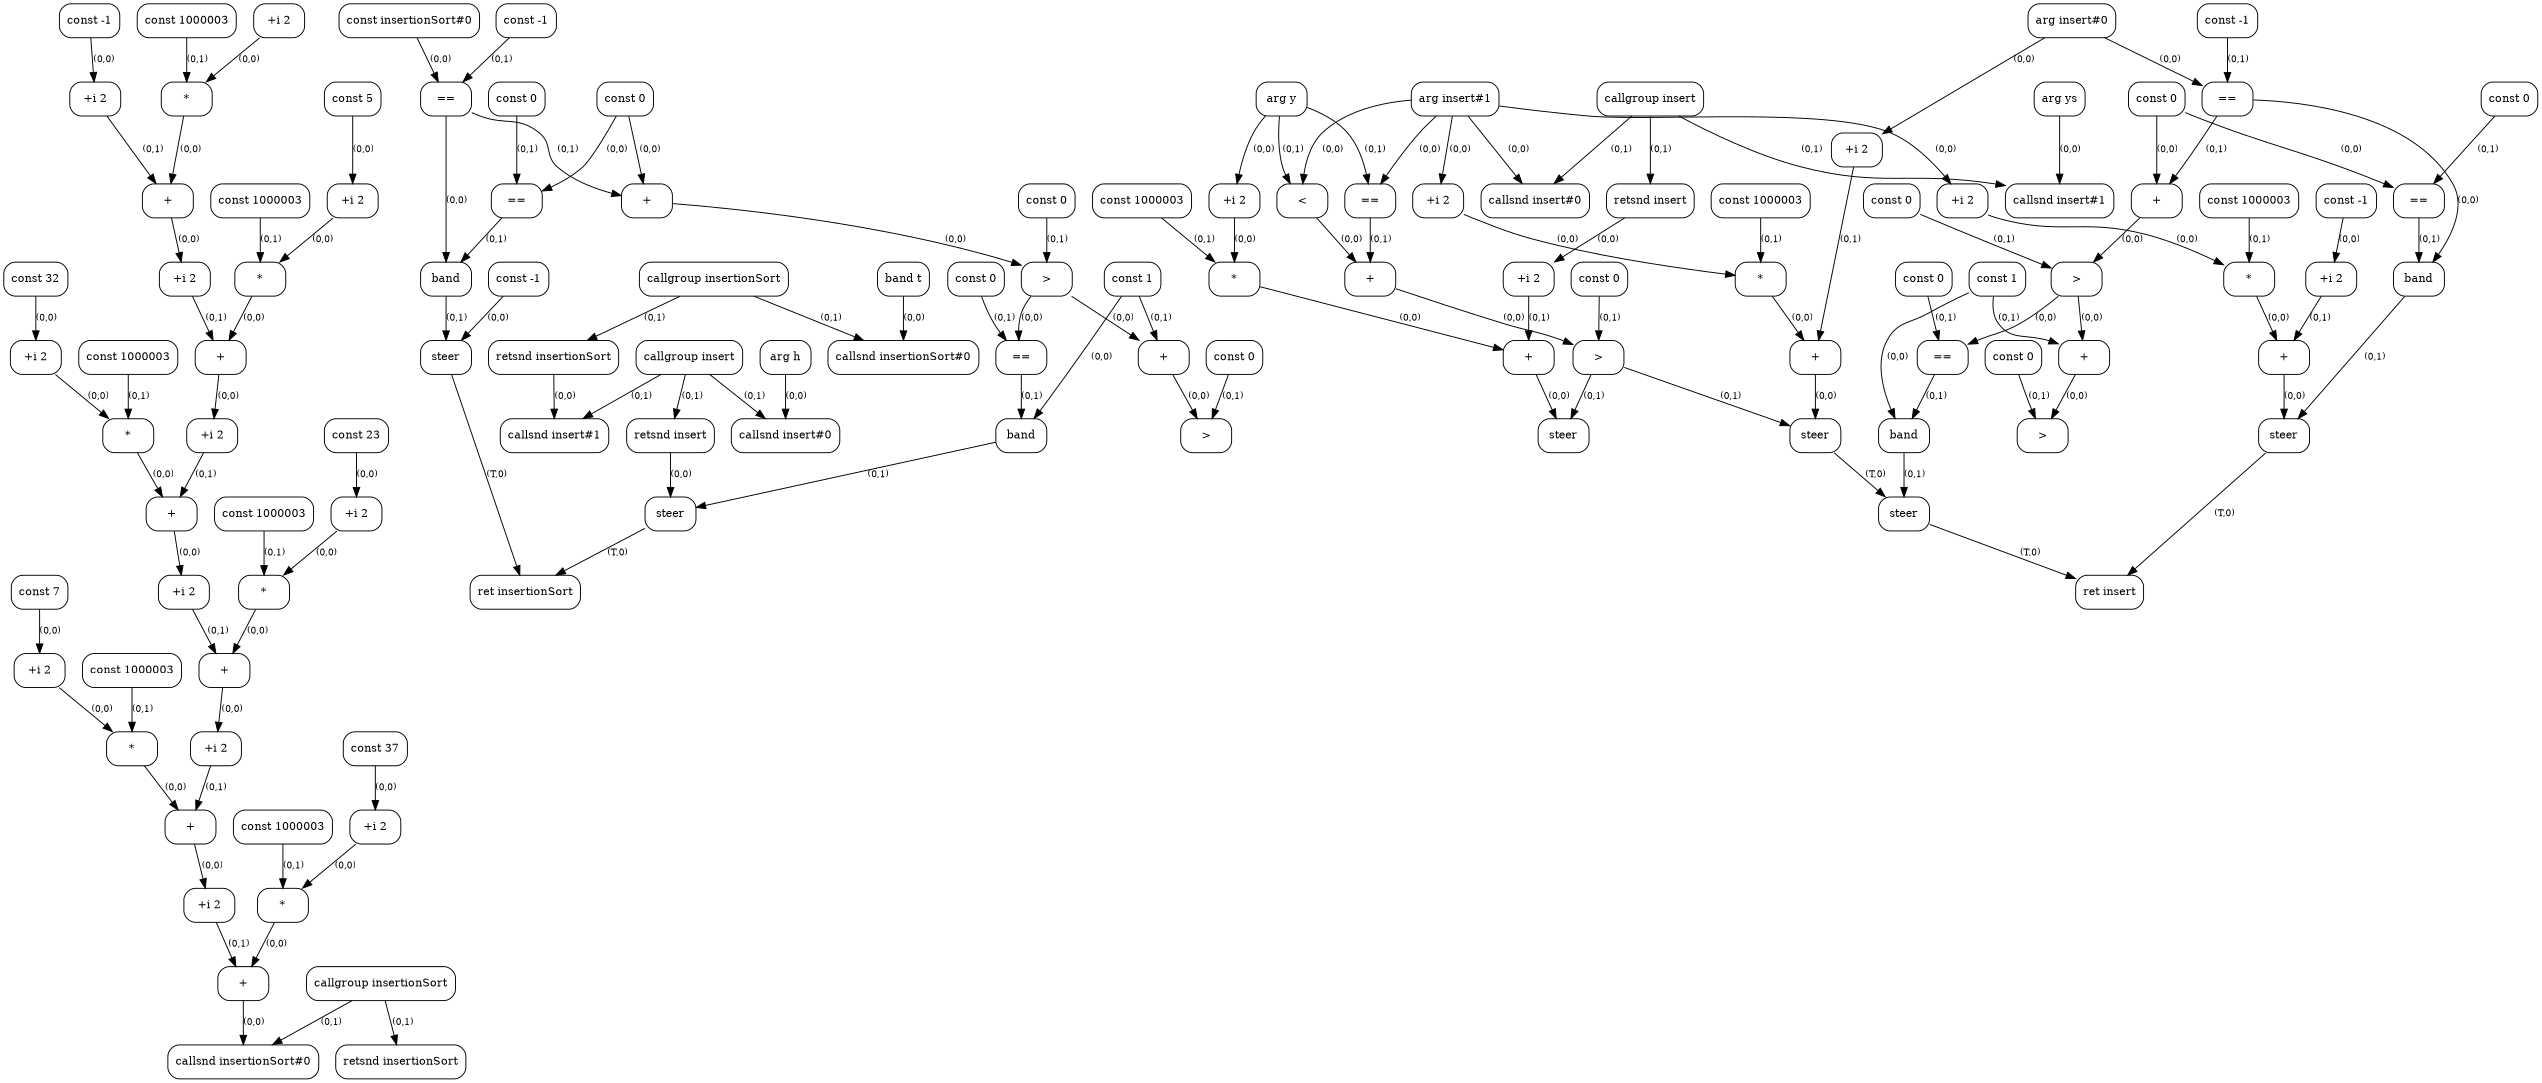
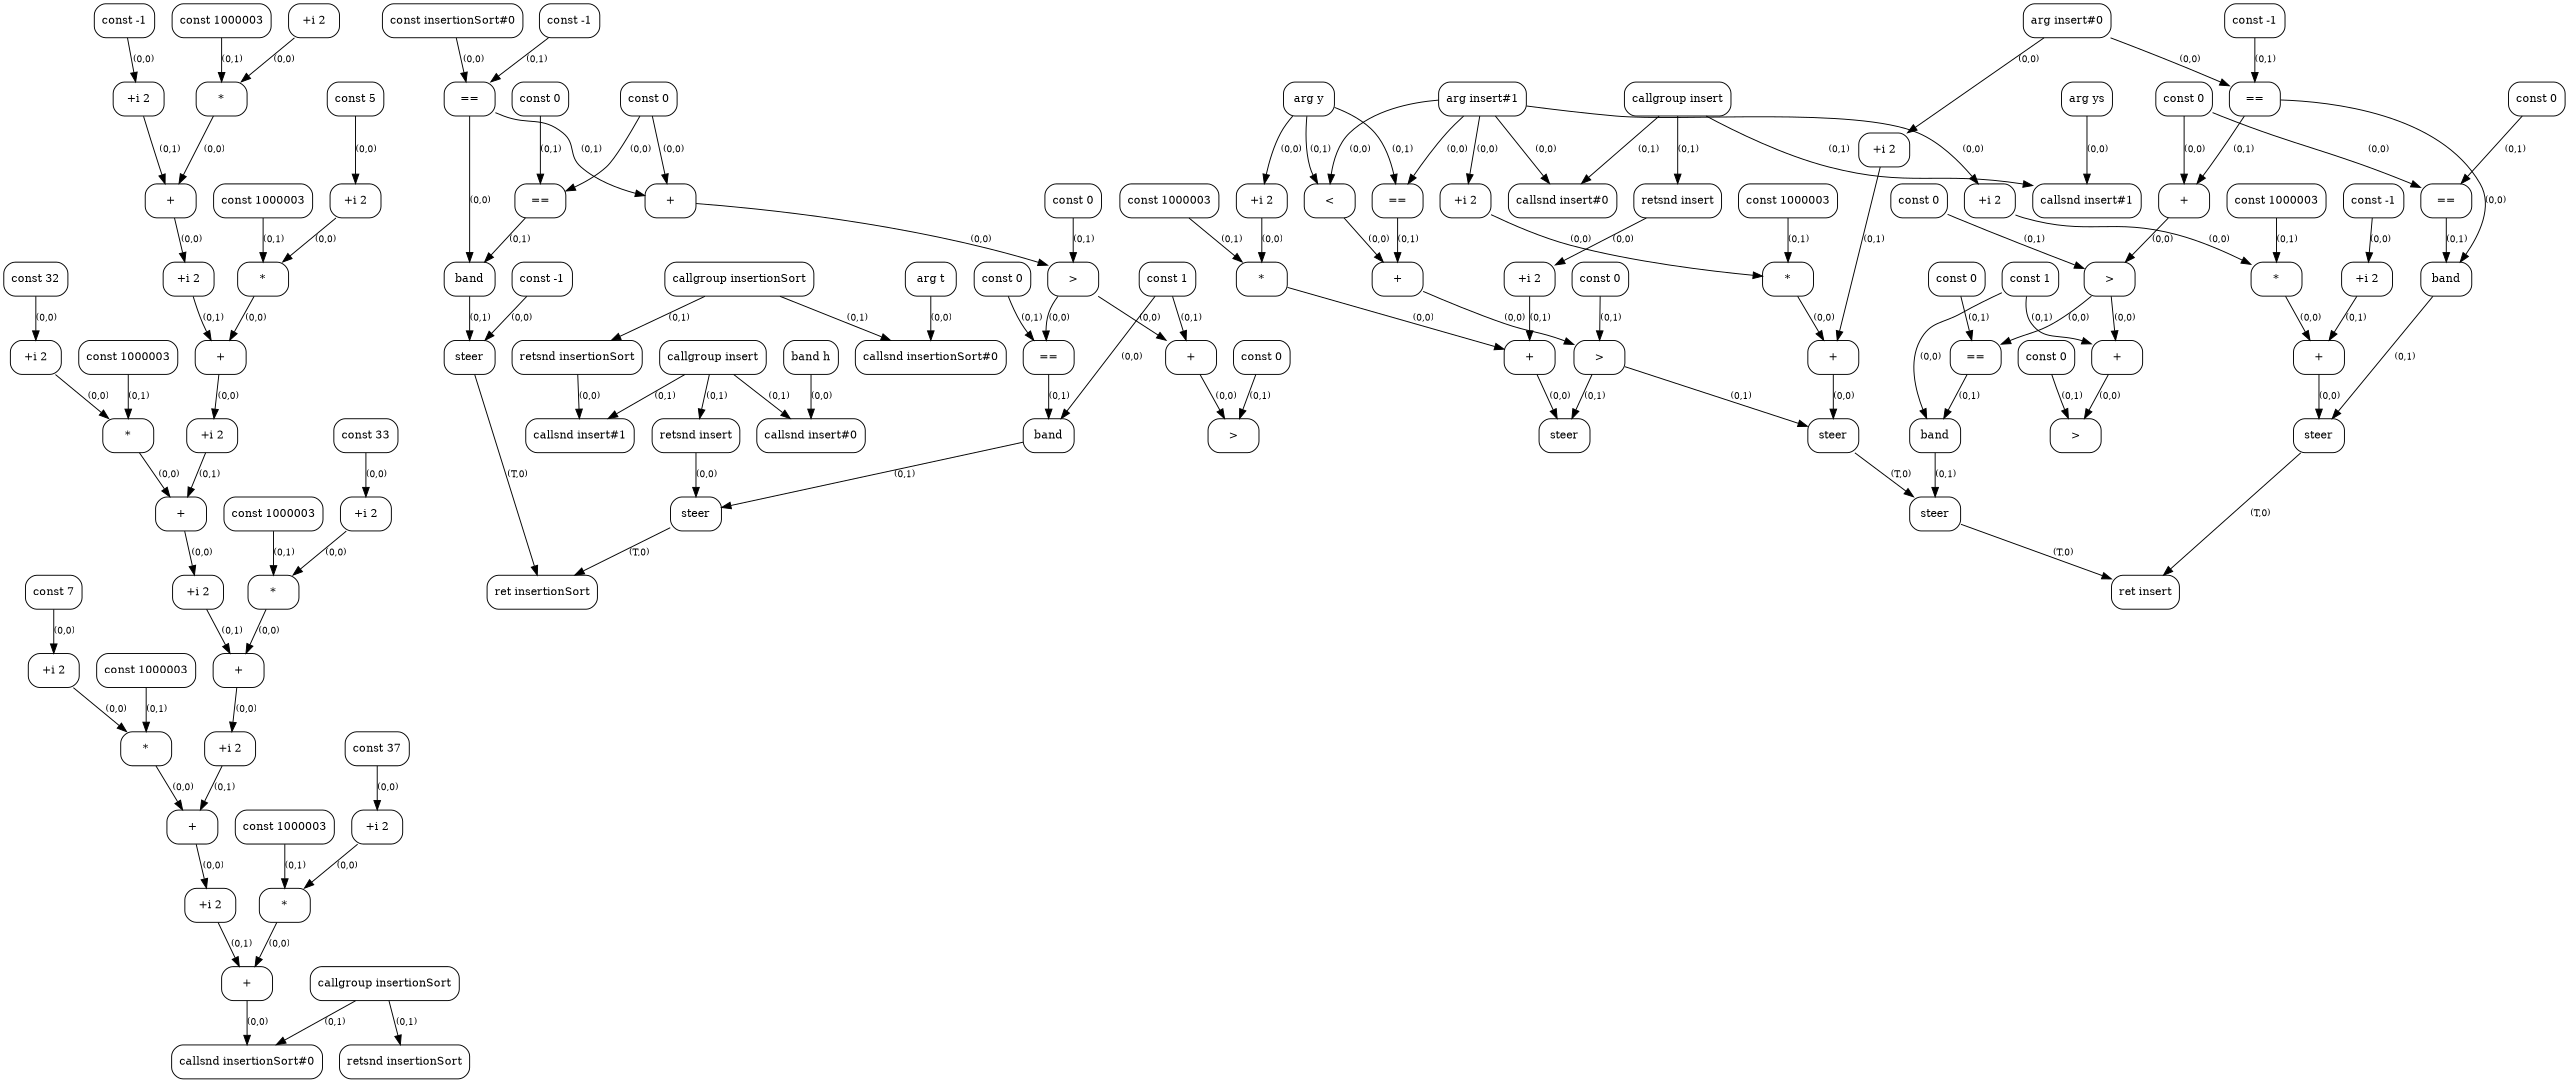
node "band t": label "band t" -> "arg t"
node "arg h": label "arg h" -> "band h"
node "const 23": label "const 23" -> "const 33"
